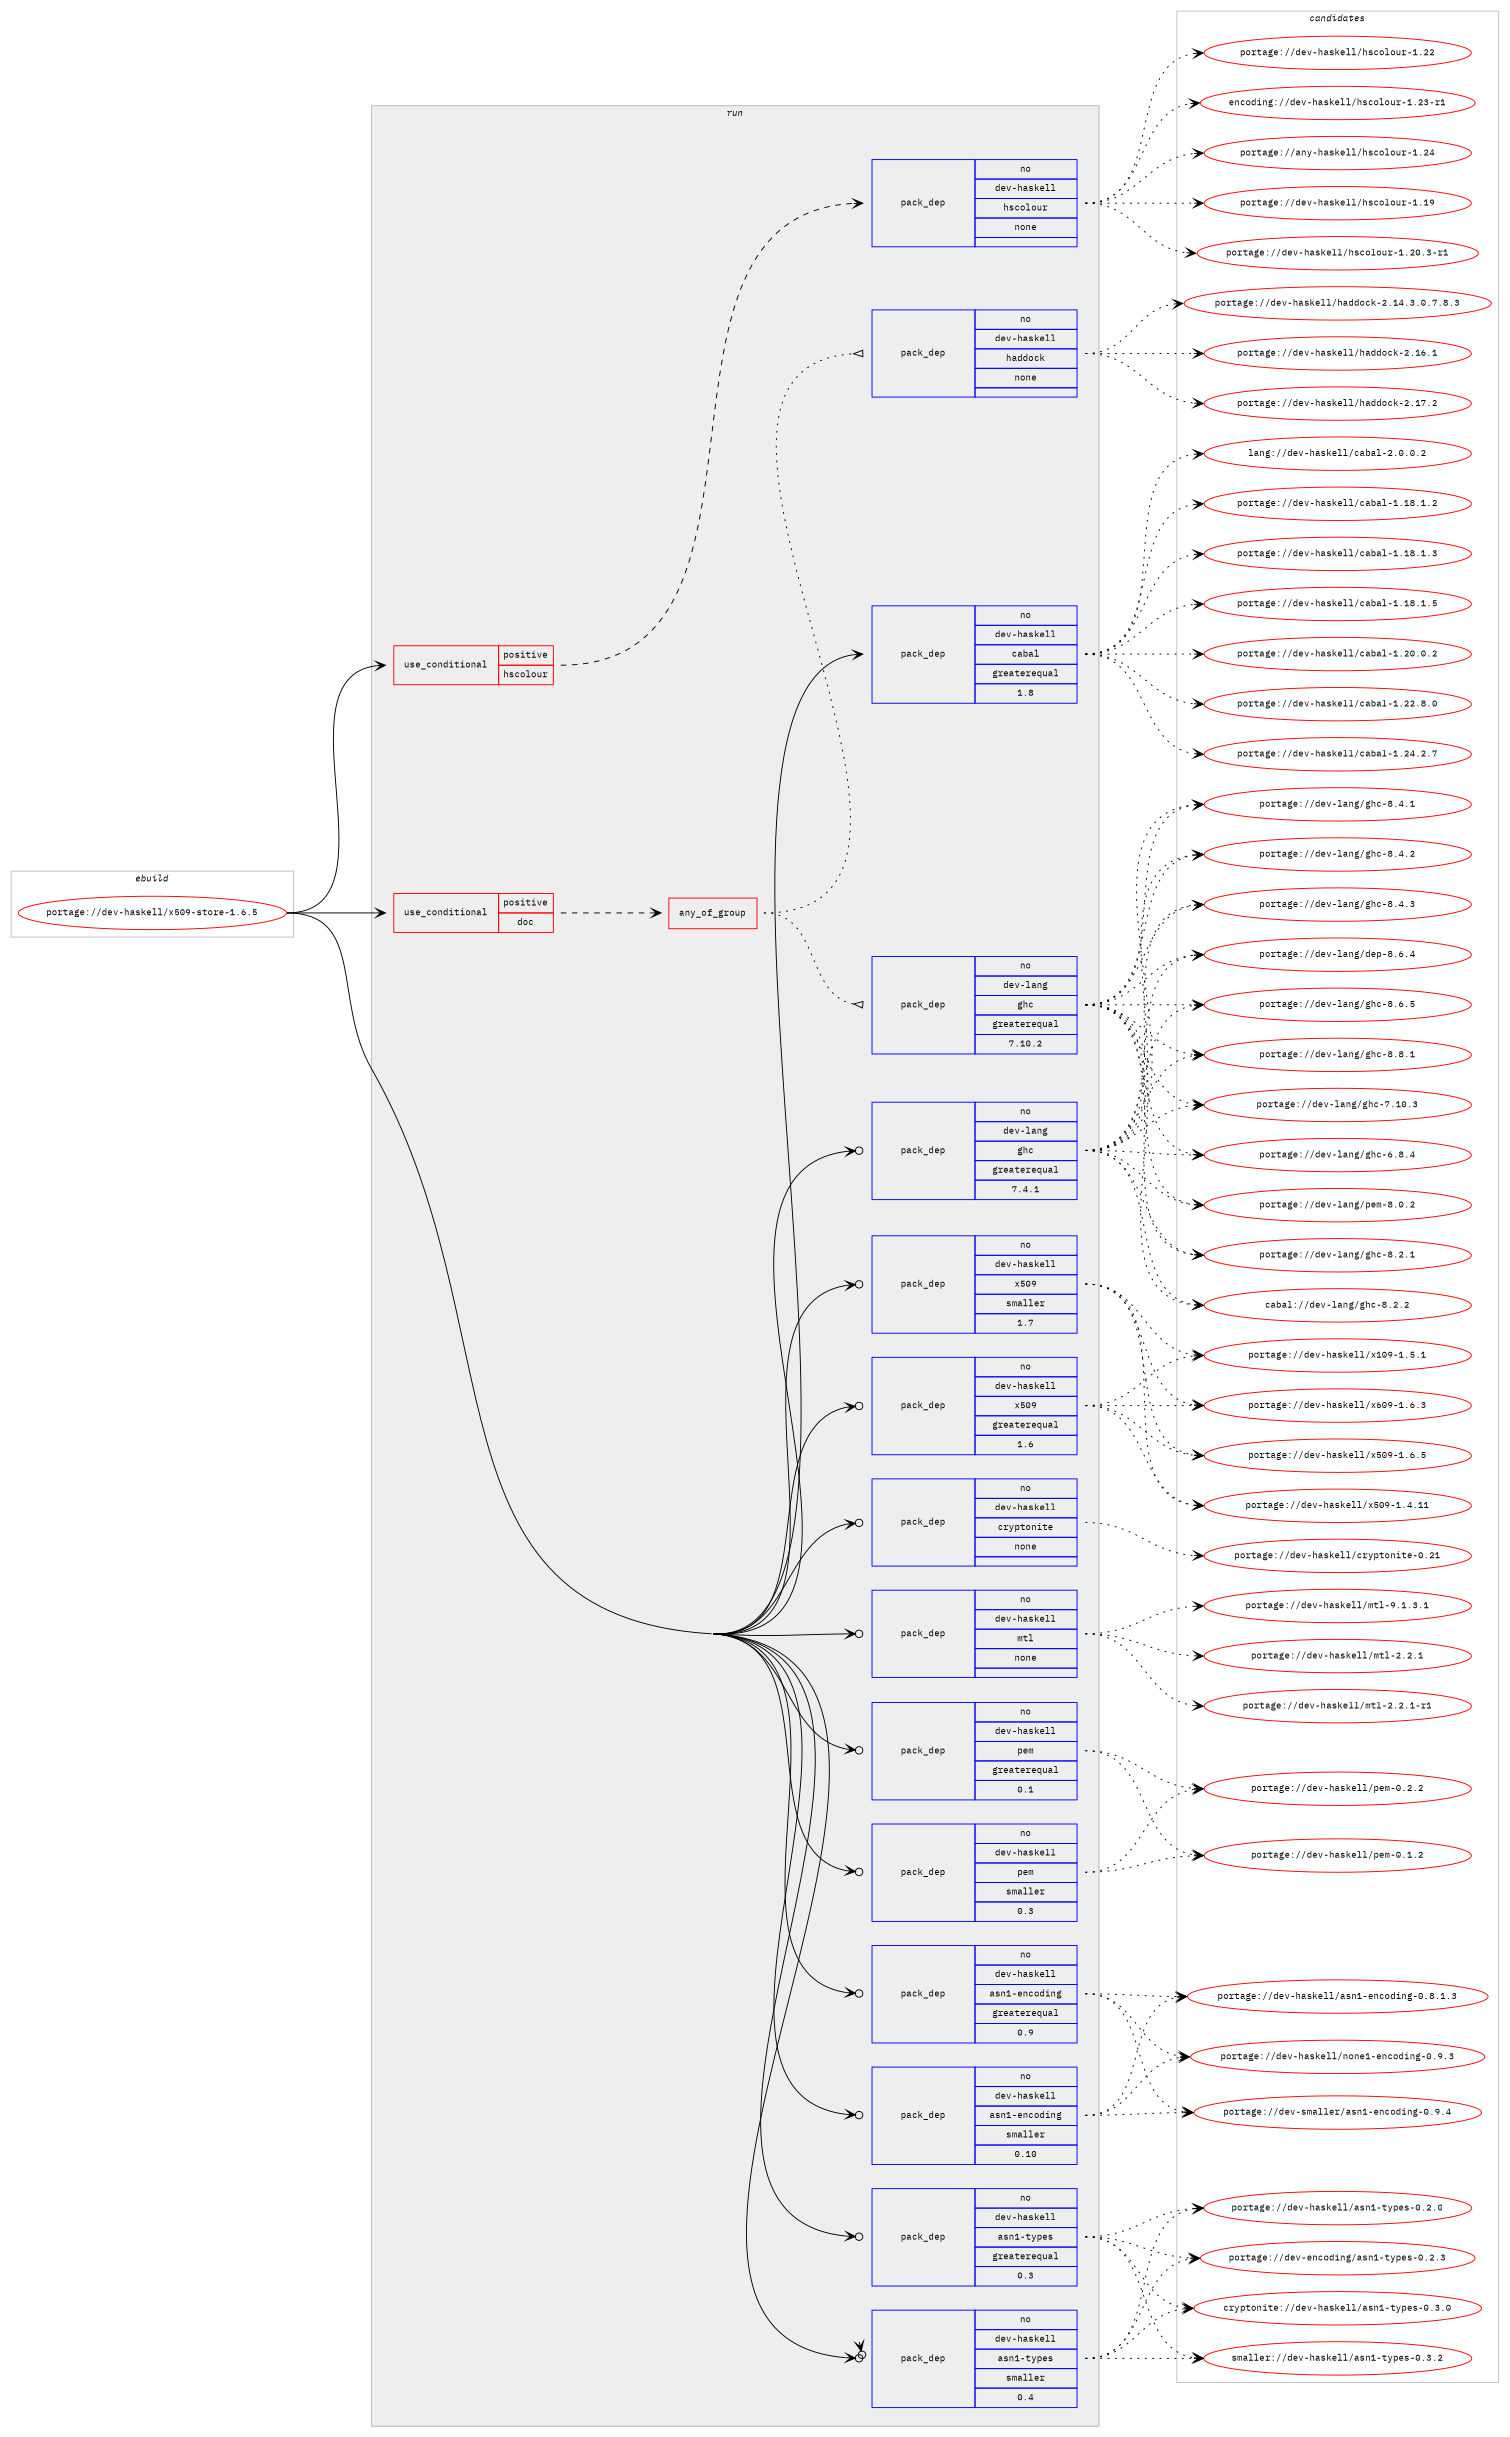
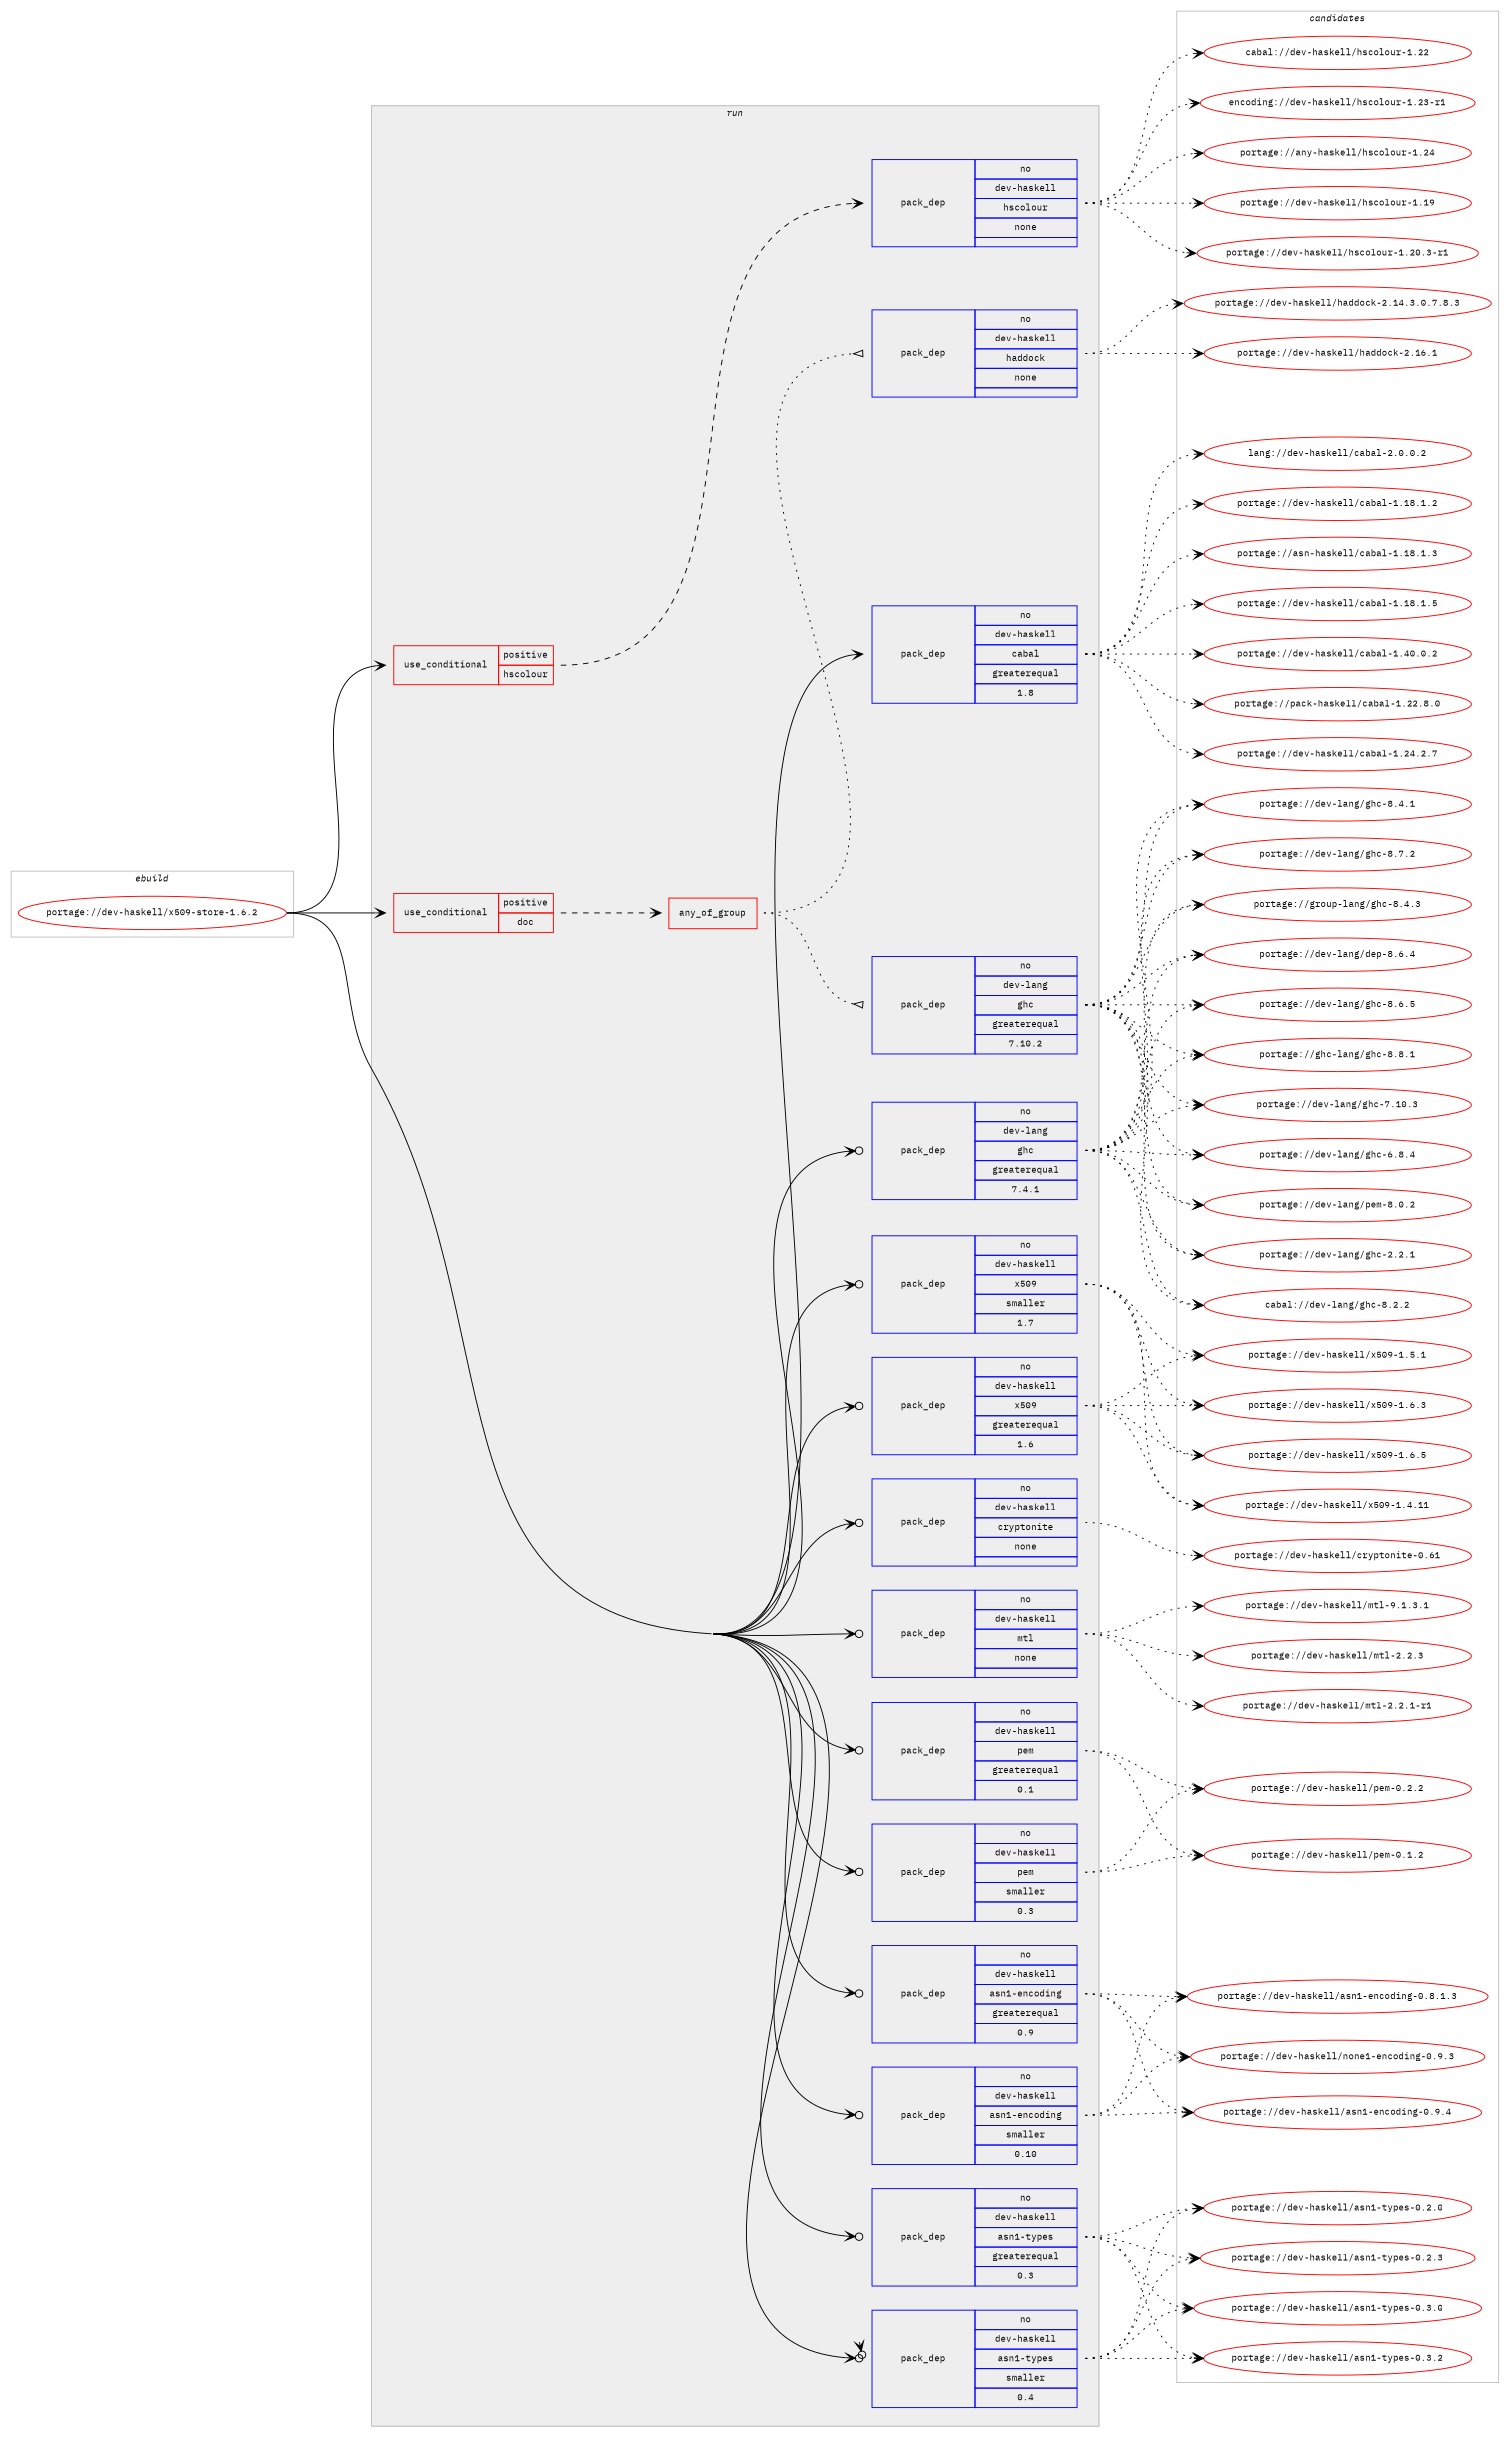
node "portage://dev-haskell/hscolour-1.22": label "portage://dev-haskell/hscolour-1.22" -> "cabal://dev-haskell/hscolour-1.22"
node "portage://dev-haskell/haddock-2.17.2": removed
node "portage://dev-haskell/cabal-1.18.1.3": label "portage://dev-haskell/cabal-1.18.1.3" -> "portage://asn-haskell/cabal-1.18.1.3"
node "portage://dev-haskell/cabal-1.20.0.2": label "portage://dev-haskell/cabal-1.20.0.2" -> "portage://dev-haskell/cabal-1.40.0.2"
node "portage://dev-haskell/cabal-1.22.8.0": label "portage://dev-haskell/cabal-1.22.8.0" -> "portage://pack-haskell/cabal-1.22.8.0"
node "portage://dev-lang/ghc-8.4.2": label "portage://dev-lang/ghc-8.4.2" -> "portage://dev-lang/ghc-8.7.2"
node "portage://dev-lang/ghc-8.4.3": label "portage://dev-lang/ghc-8.4.3" -> "portage://group-lang/ghc-8.4.3"
node "portage://dev-haskell/x509-store-1.6.5": label "portage://dev-haskell/x509-store-1.6.5" -> "portage://dev-haskell/x509-store-1.6.2"
node "portage://dev-lang/ghc-8.8.1": label "portage://dev-lang/ghc-8.8.1" -> "portage://ghc-lang/ghc-8.8.1"
node "portage://dev-lang/ghc-8.2.1": label "portage://dev-lang/ghc-8.2.1" -> "portage://dev-lang/ghc-2.2.1"
node "portage://dev-haskell/x109-1.5.1": label "portage://dev-haskell/x109-1.5.1" -> "portage://dev-haskell/x509-1.5.1"
node "portage://dev-haskell/x609-1.6.3": label "portage://dev-haskell/x609-1.6.3" -> "portage://dev-haskell/x509-1.6.3"
node "portage://dev-haskell/cryptonite-0.21": label "portage://dev-haskell/cryptonite-0.21" -> "portage://dev-haskell/cryptonite-0.61"
node "portage://dev-haskell/mtl-2.2.1": label "portage://dev-haskell/mtl-2.2.1" -> "portage://dev-haskell/mtl-2.2.3"
node "portage://dev-smaller/asn1-encoding-0.9.4": label "portage://dev-smaller/asn1-encoding-0.9.4" -> "portage://dev-haskell/asn1-encoding-0.9.4"
node "portage://dev-encoding/asn1-types-0.2.3": label "portage://dev-encoding/asn1-types-0.2.3" -> "portage://dev-haskell/asn1-types-0.2.3"
node "cryptonite://dev-haskell/asn1-types-0.3.0": label "cryptonite://dev-haskell/asn1-types-0.3.0" -> "portage://dev-haskell/asn1-types-0.3.0"
node "smaller://dev-haskell/asn1-types-0.3.2": label "smaller://dev-haskell/asn1-types-0.3.2" -> "portage://dev-haskell/asn1-types-0.3.2"
